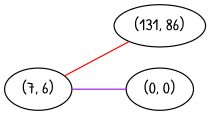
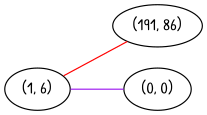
node "(131, 86)": label "(131, 86)" -> "(191, 86)"
node "(7, 6)": label "(7, 6)" -> "(1, 6)"
